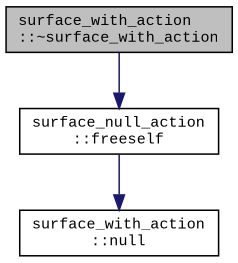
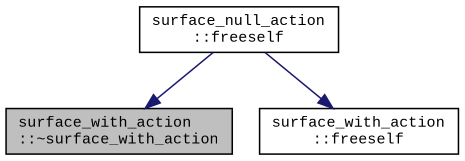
edge "surface_with_action ::~surface_with_action" -> "surface_null_action ::freeself": reversed
node "surface_with_action ::null": label "surface_with_action ::null" -> "surface_with_action ::freeself"
